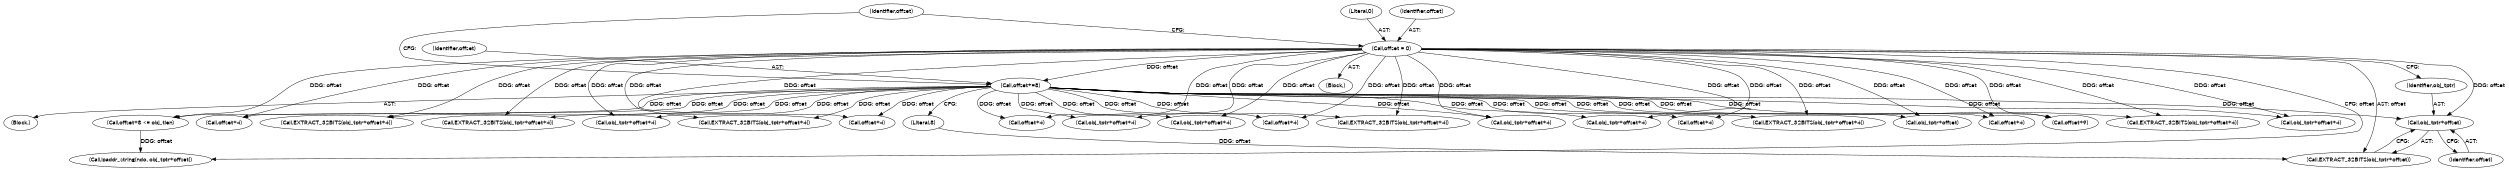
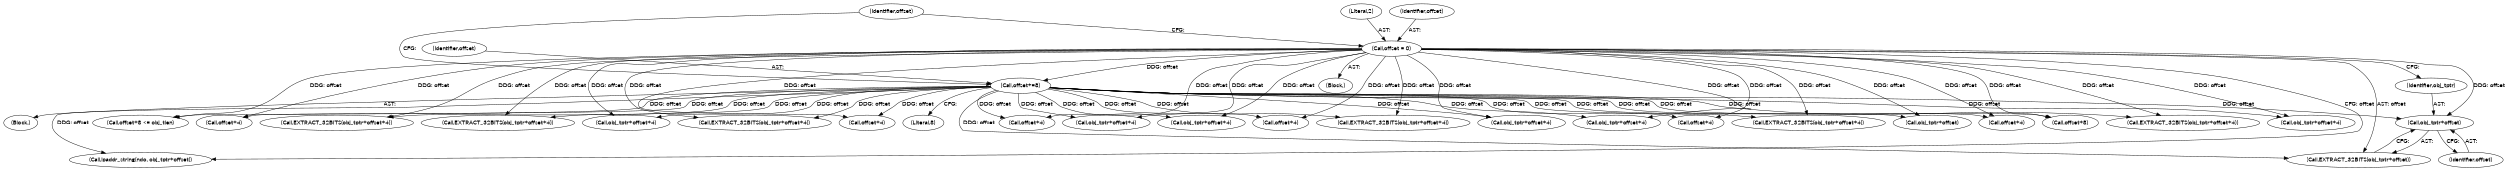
node "(Literal,0)": label "(Literal,0)" -> "(Literal,2)"
node "(Call,offset+9)": label "(Call,offset+9)" -> "(Call,offset+8)"
edge "(Call,offset+8 <= obj_tlen)" -> "(Call,ipaddr_string(ndo, obj_tptr+offset))": now "(Call,offset+=8)" -> "(Call,ipaddr_string(ndo, obj_tptr+offset))"
edge "(Literal,8)" -> "(Call,EXTRACT_32BITS(obj_tptr+offset))": now "(Call,offset+=8)" -> "(Call,EXTRACT_32BITS(obj_tptr+offset))"
